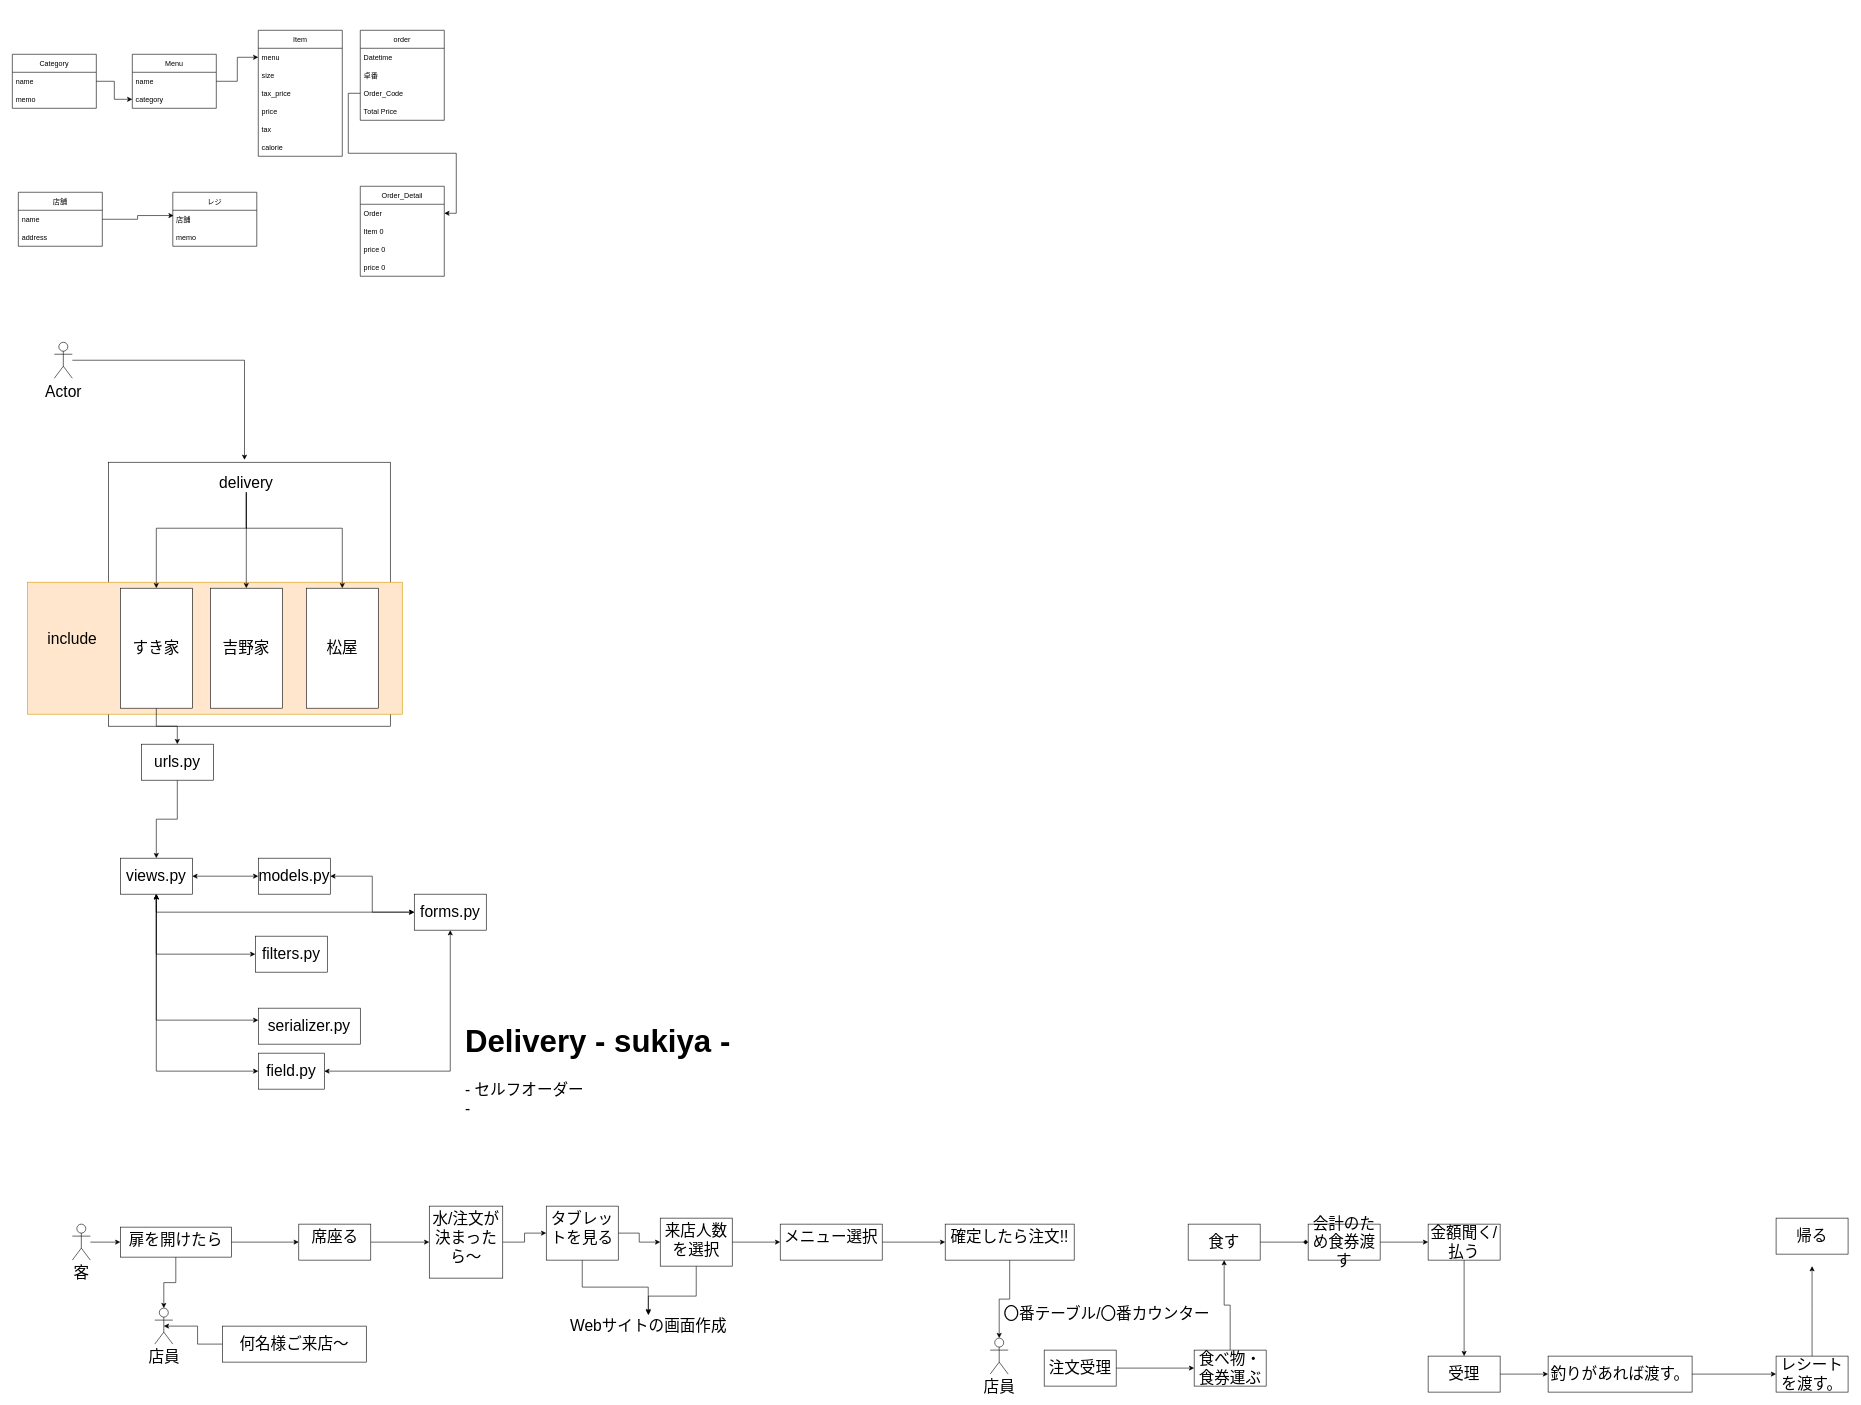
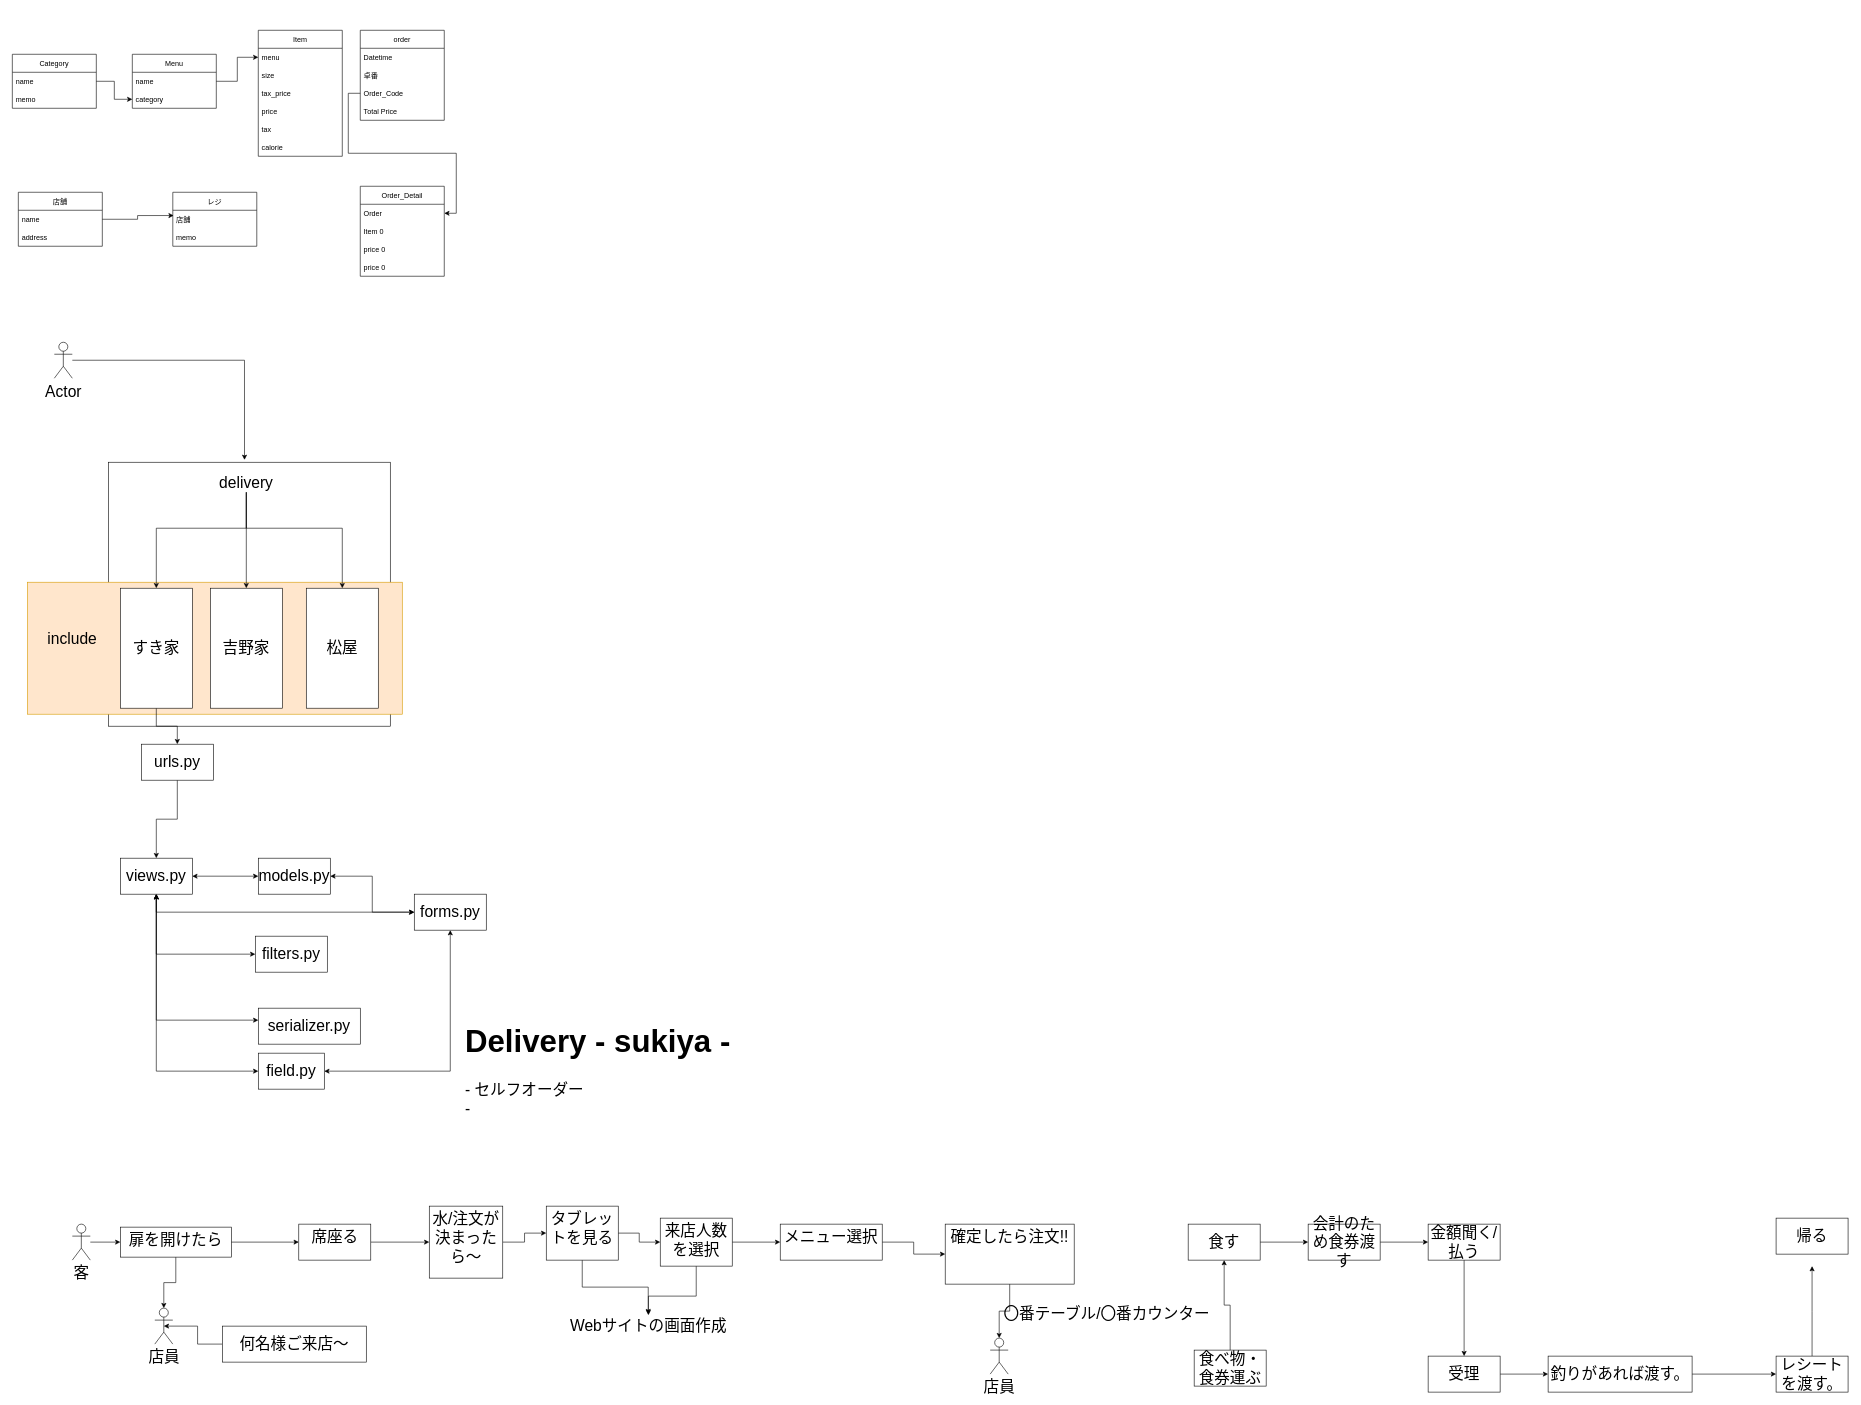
node "確定したら注文!!": size 129x36 -> 129x60
edge "食す" -> "会計のため食券渡す": arrowhead diamond -> classic
node "注文受理": removed
edge "注文受理" -> "食べ物・食券運ぶ": removed
